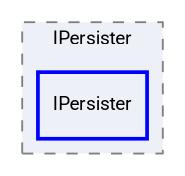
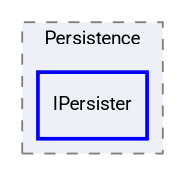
cluster "IPersister": label "IPersister" -> "Persistence"
